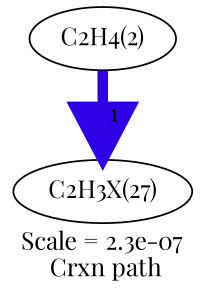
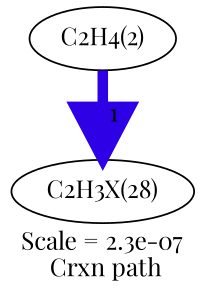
node "C2H3X(27)": label "C2H3X(27)" -> "C2H3X(28)"
